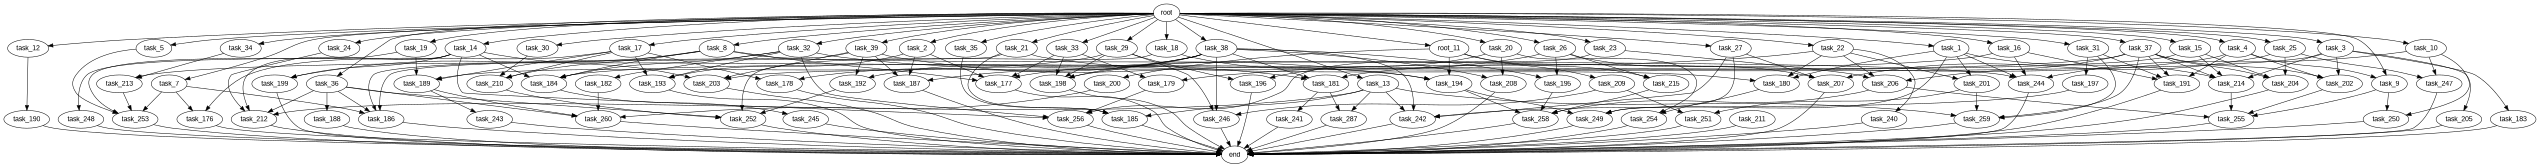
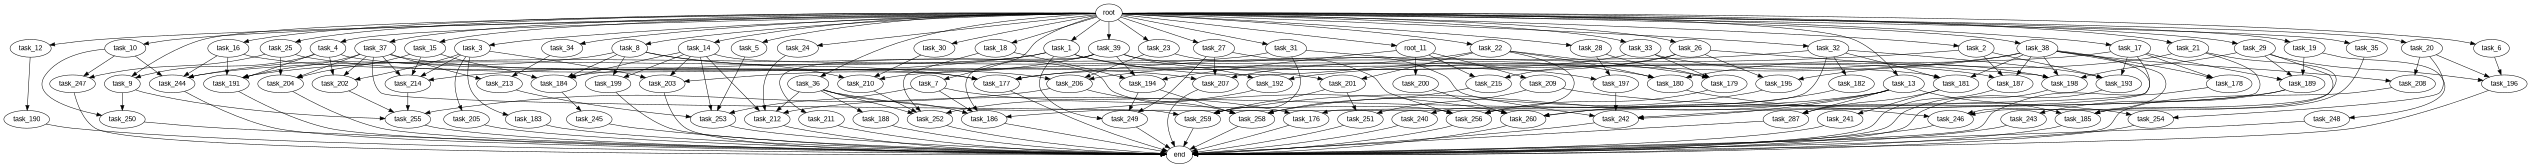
node "task_28": added
node "task_6": added
edge "task_39" -> "task_211": added
